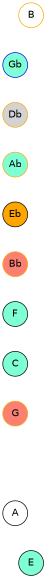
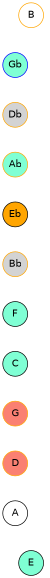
node "Bb": fillcolor salmon -> lightgrey
node "D": added
